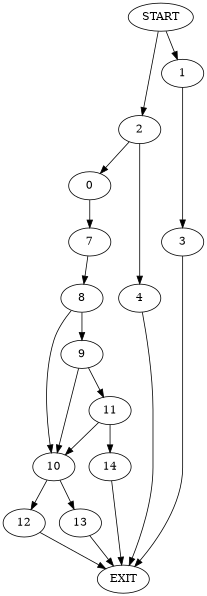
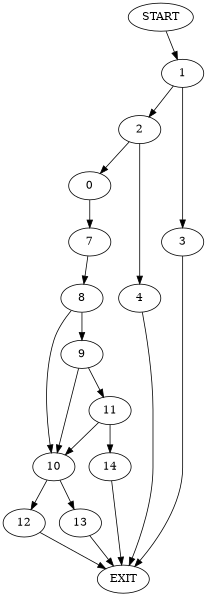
edge "START" -> "2": now "1" -> "2"
